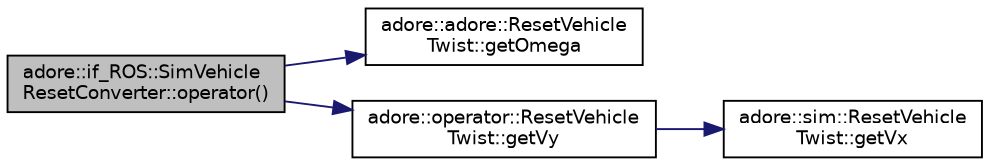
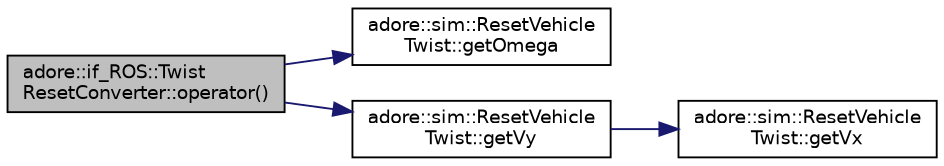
node "adore::adore::ResetVehicle Twist::getOmega": label "adore::adore::ResetVehicle Twist::getOmega" -> "adore::sim::ResetVehicle Twist::getOmega"
node "adore::if_ROS::SimVehicle ResetConverter::operator()": label "adore::if_ROS::SimVehicle ResetConverter::operator()" -> "adore::if_ROS::Twist ResetConverter::operator()"
node "adore::operator::ResetVehicle Twist::getVy": label "adore::operator::ResetVehicle Twist::getVy" -> "adore::sim::ResetVehicle Twist::getVy"
